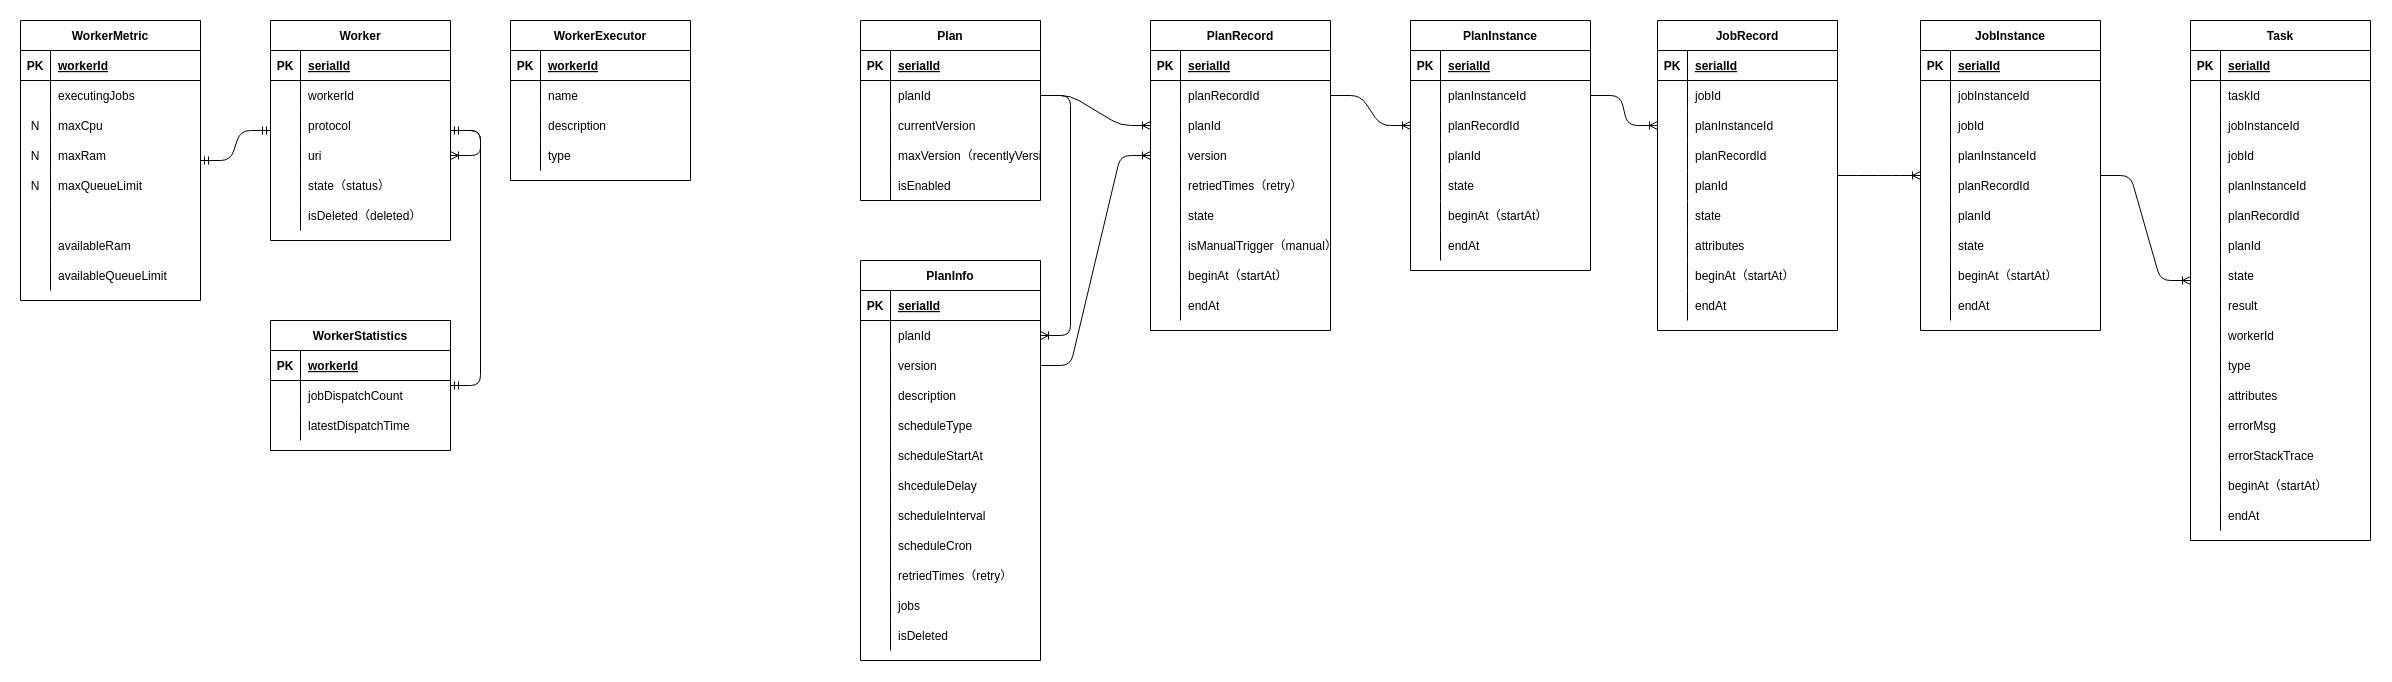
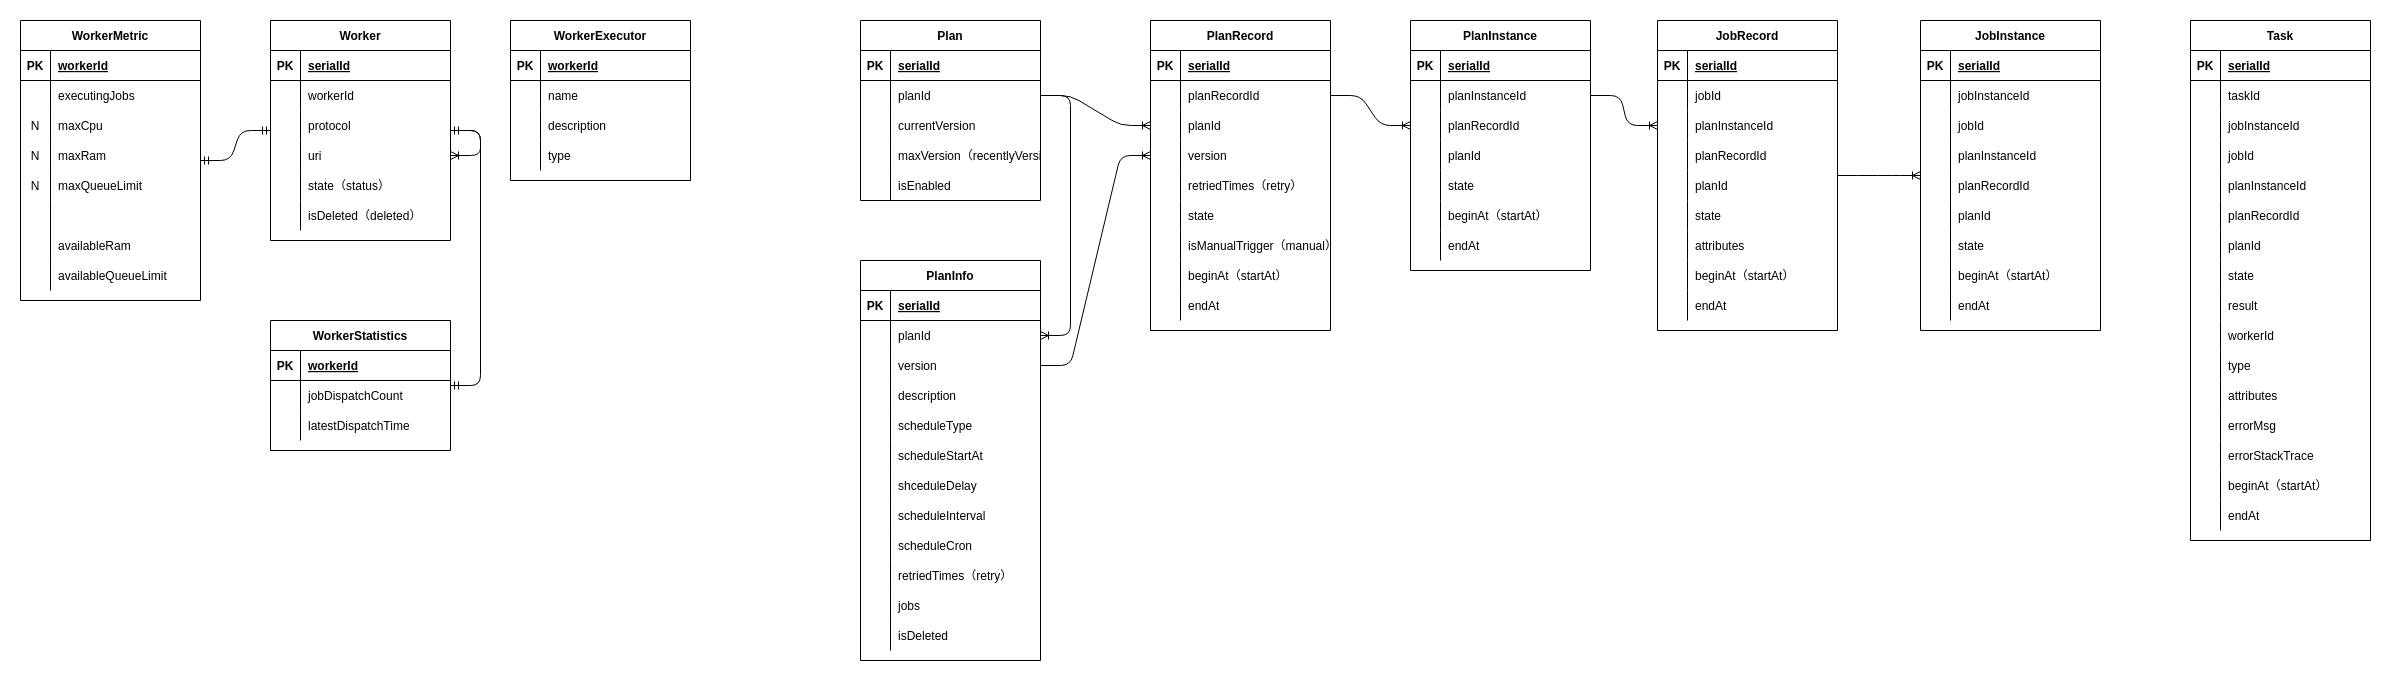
edge "JobInstance" -> "Task": removed
